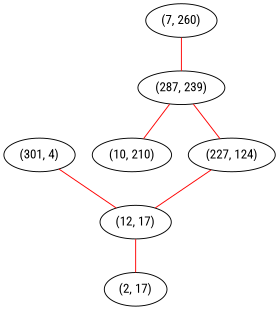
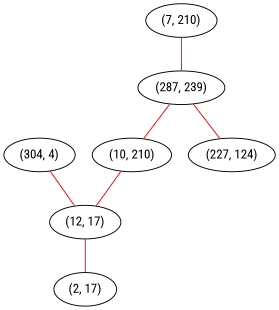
node "(7, 260)": label "(7, 260)" -> "(7, 210)"
node "(301, 4)": label "(301, 4)" -> "(304, 4)"
edge "(227, 124)" -- "(12, 17)": now "(10, 210)" -- "(12, 17)"
